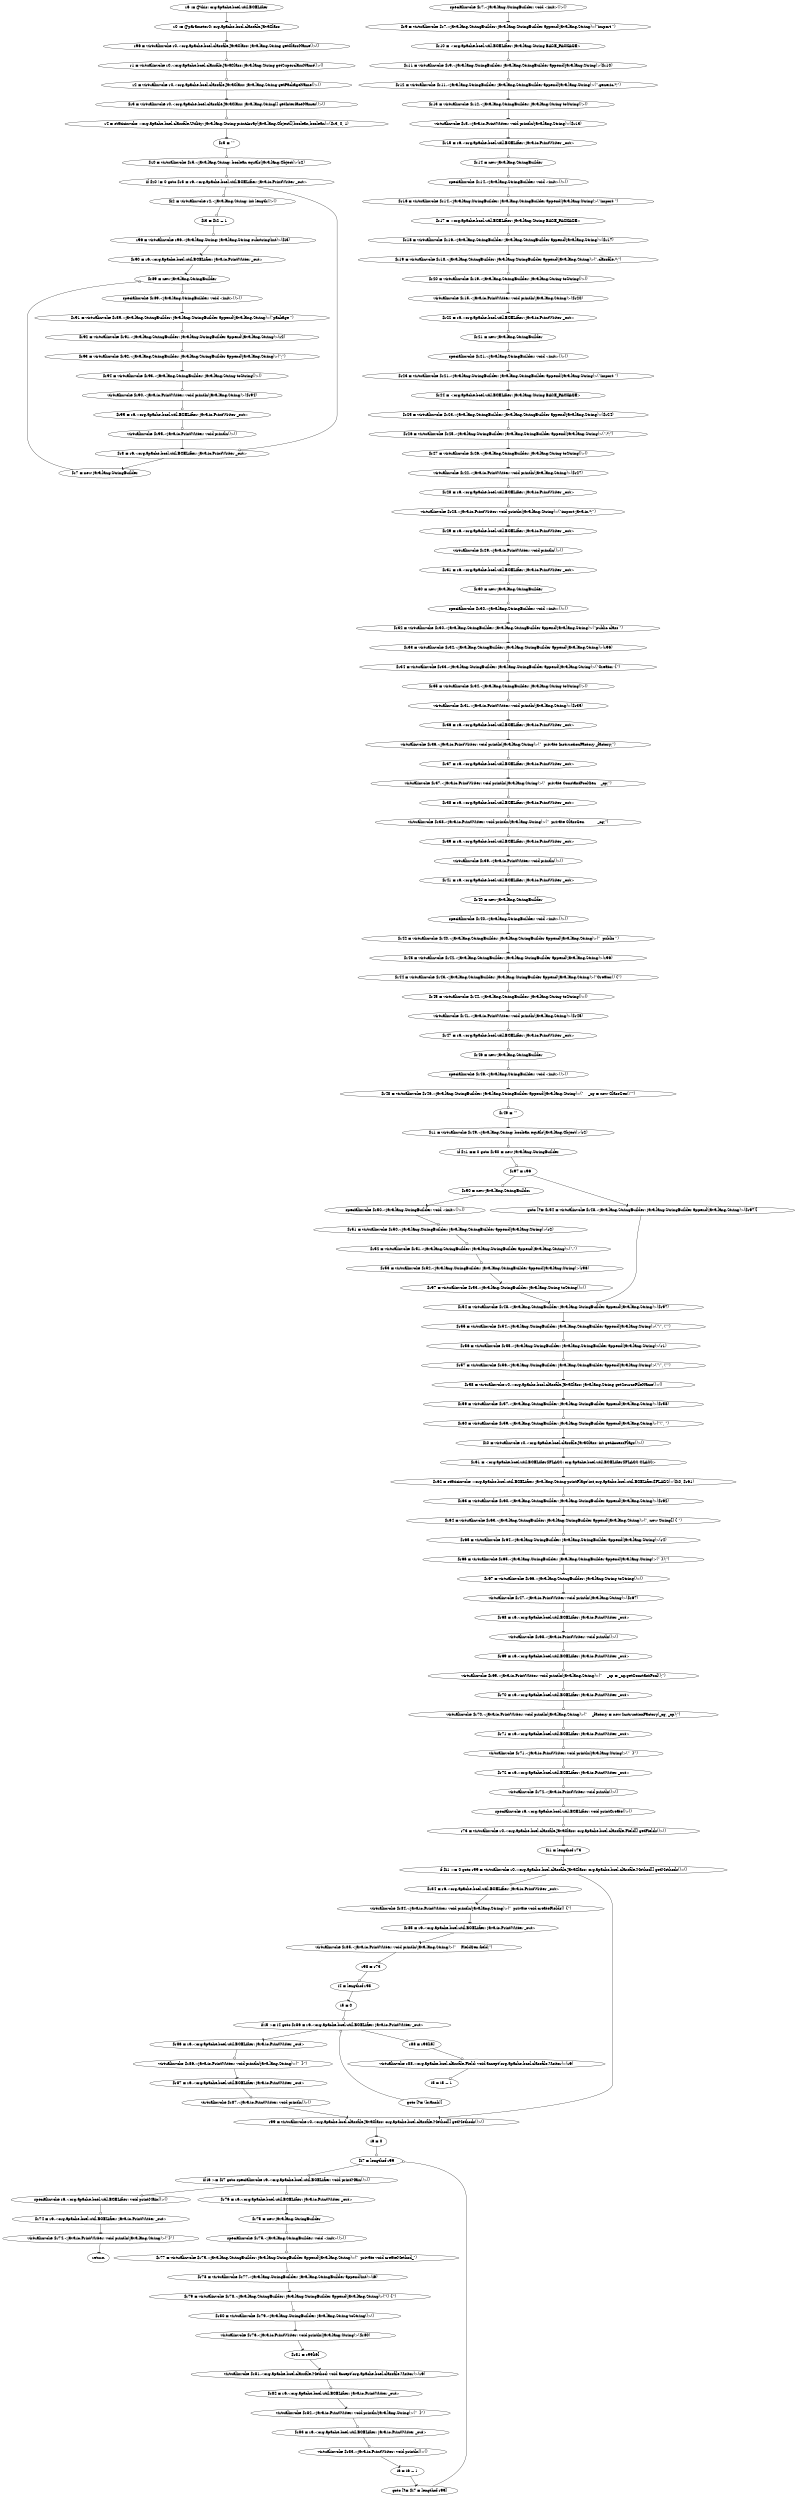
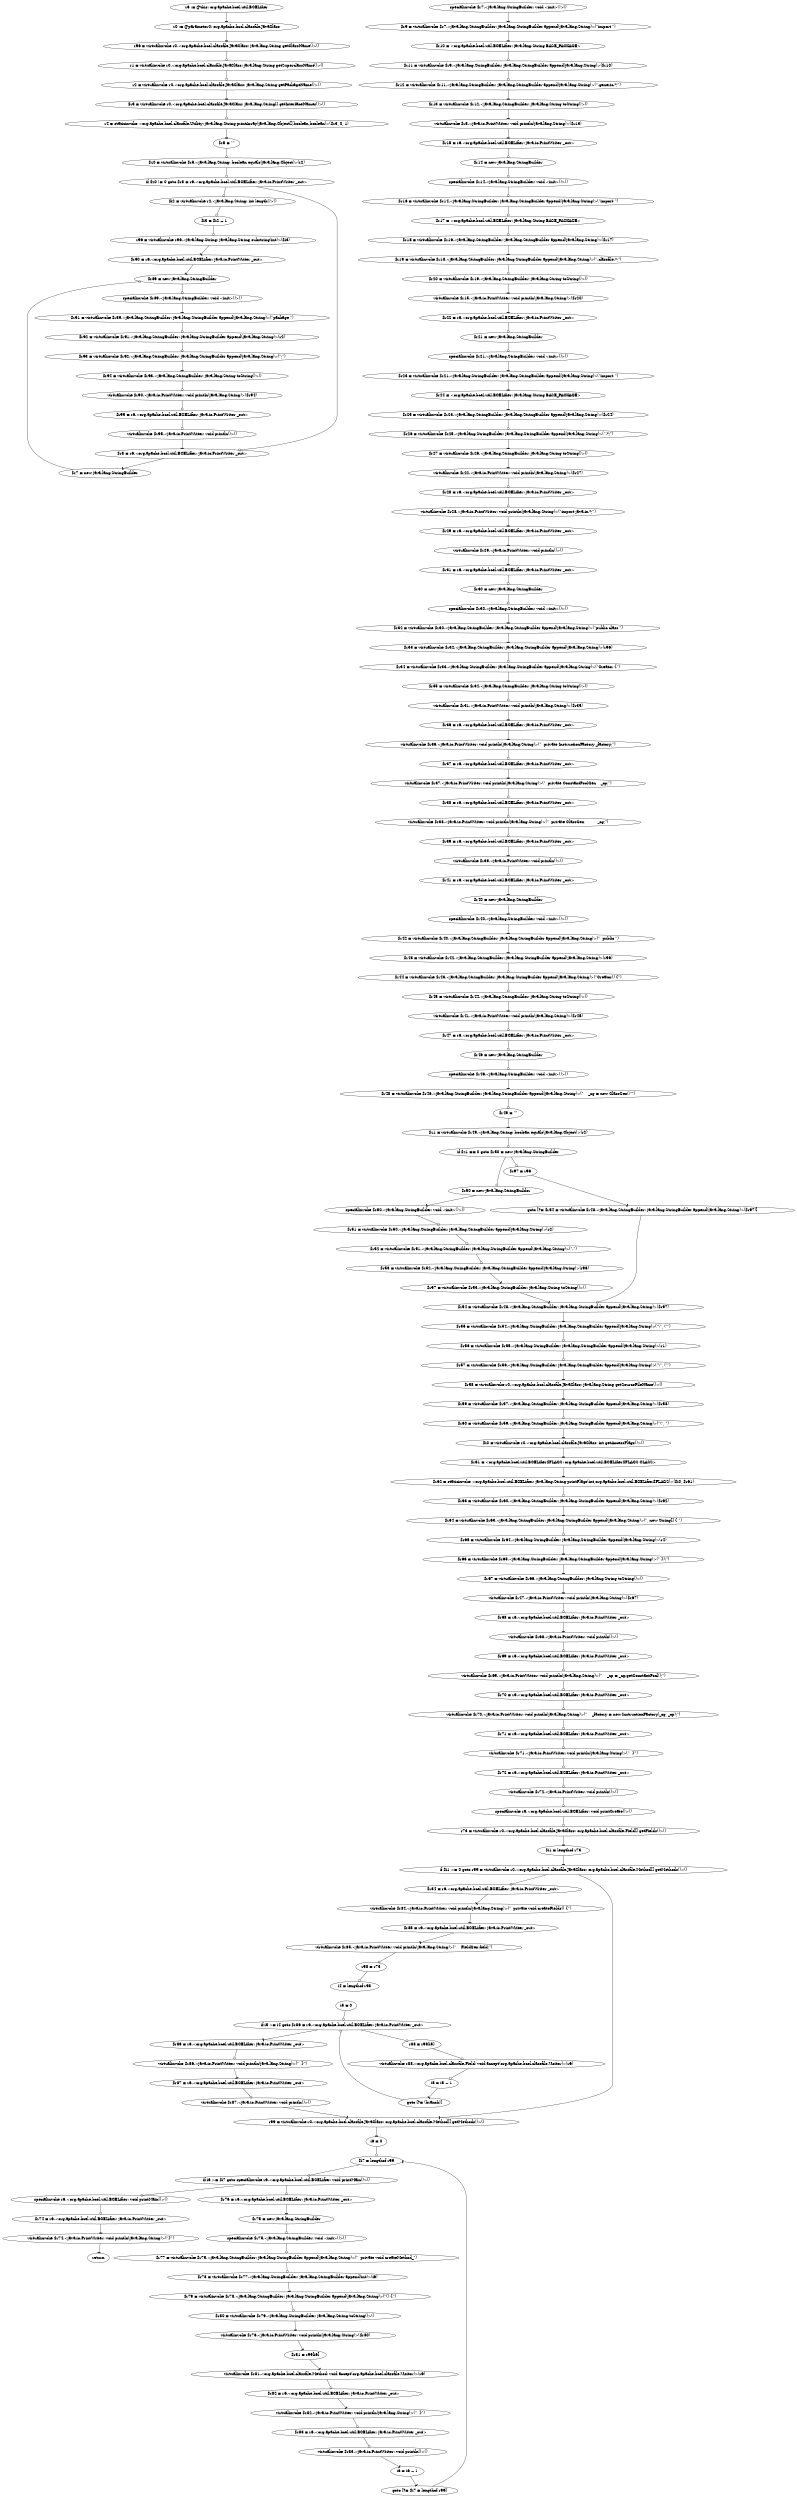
edge "$r97 = r96" -> "$r50 = new java.lang.StringBuilder": now "if $z1 == 0 goto $r50 = new java.lang.StringBuilder" -> "$r50 = new java.lang.StringBuilder"
edge "i4 = lengthof r98" -> "i5 = 0": removed
edge "i5 = i5 + 1" -> "goto [?= (branch)]": added
edge "goto [?= $i7 = lengthof r99]" -> "$i7 = lengthof r99": arrowhead odot -> tee
